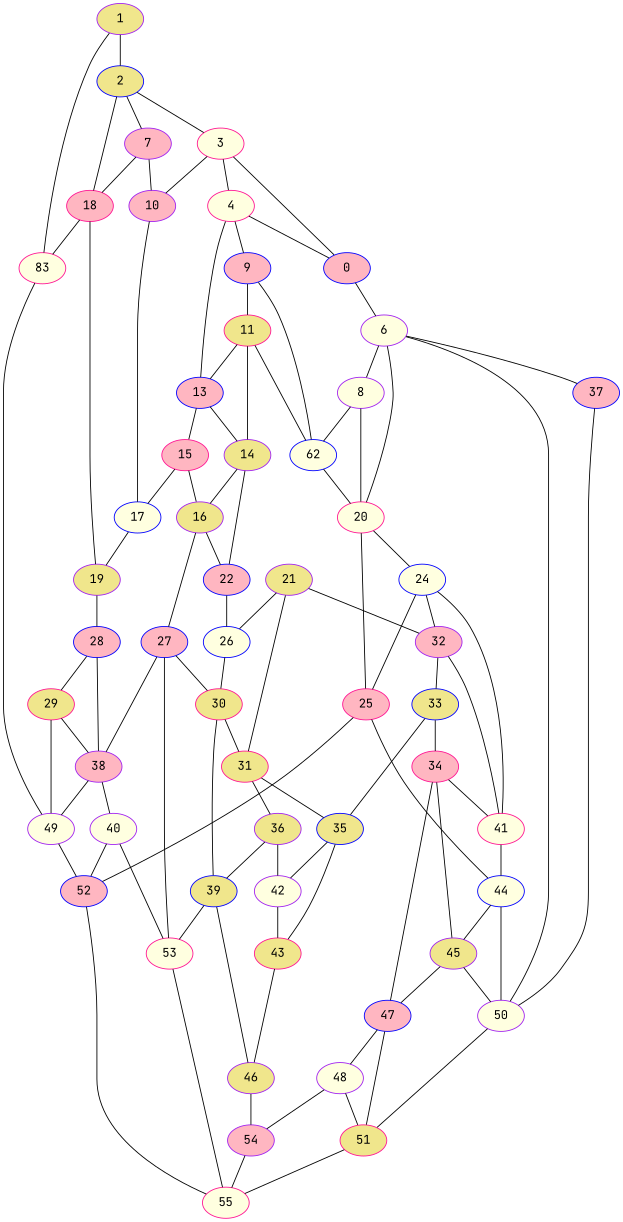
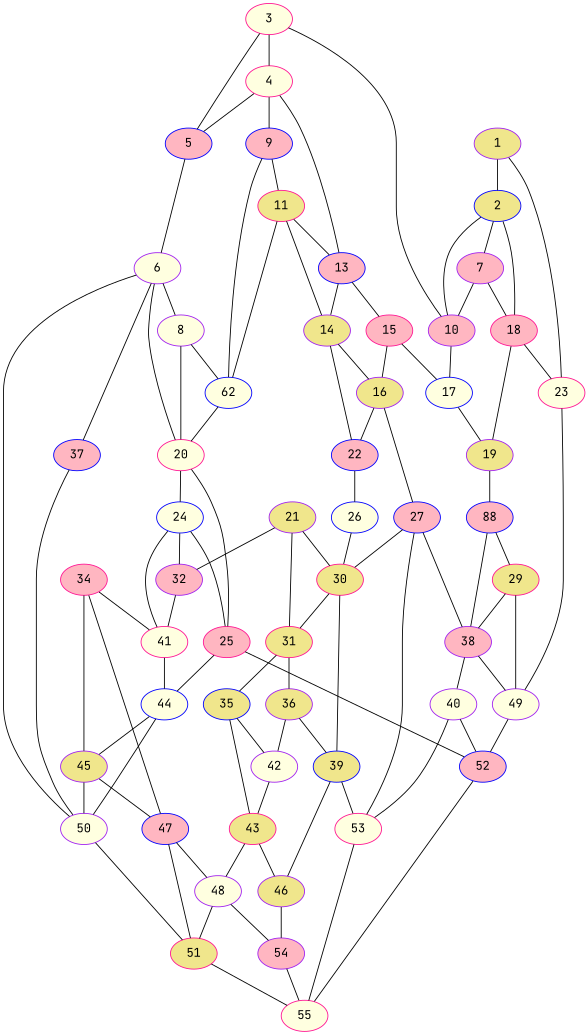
edge "2" -- "3": now "2" -- "10"
node "83": label "83" -> "23"
node "0": label "0" -> "5"
edge "21" -- "26": now "21" -- "30"
node "28": label "28" -> "88"
node "33": removed
edge "43" -- "48": added
